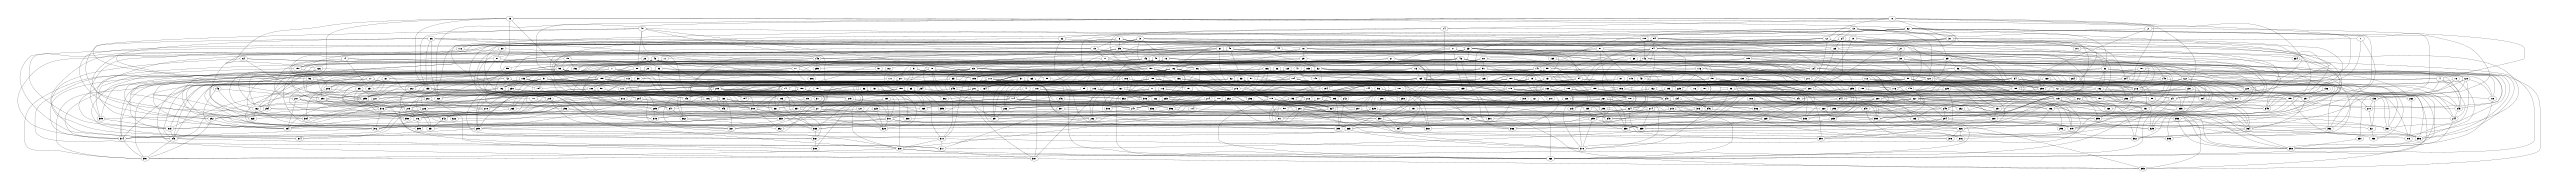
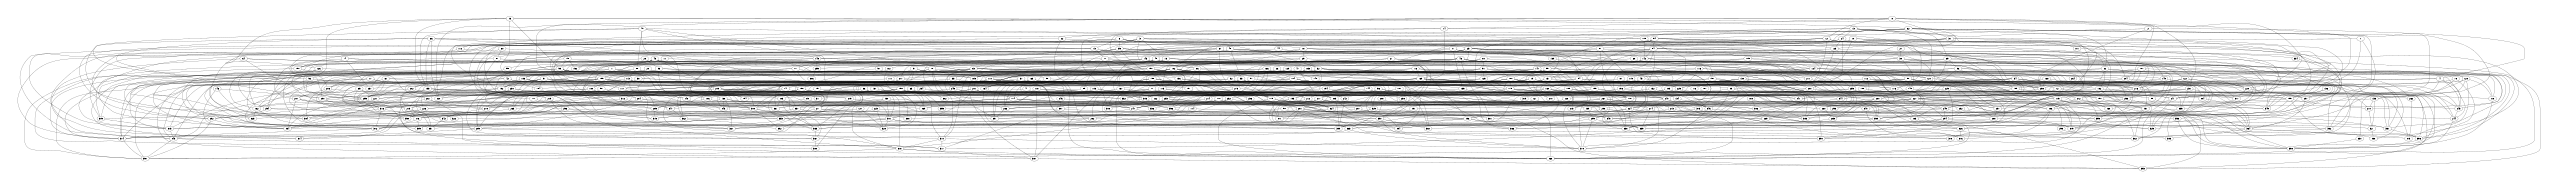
node "186": removed
edge "326" -- "378": now "286" -- "378"
